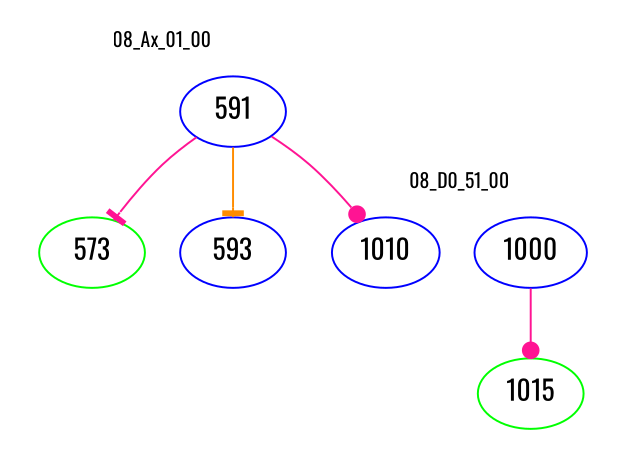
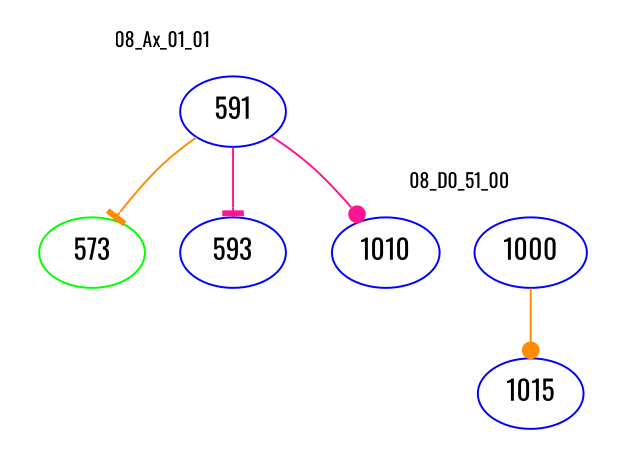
cluster "08_Ax_01_00": label "08_Ax_01_00" -> "08_Ax_01_01"
edge "591" -> "573": color deeppink -> darkorange
edge "591" -> "593": color darkorange -> deeppink
edge "1000" -> "1015": color deeppink -> darkorange
node "1015": color green -> blue
